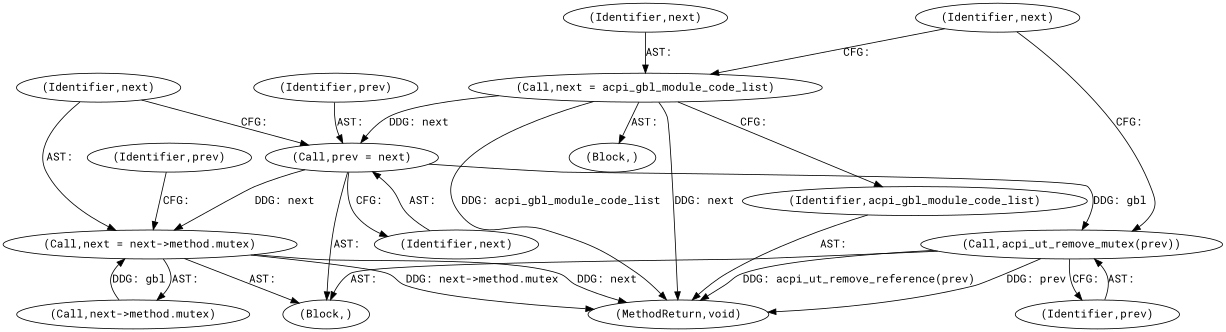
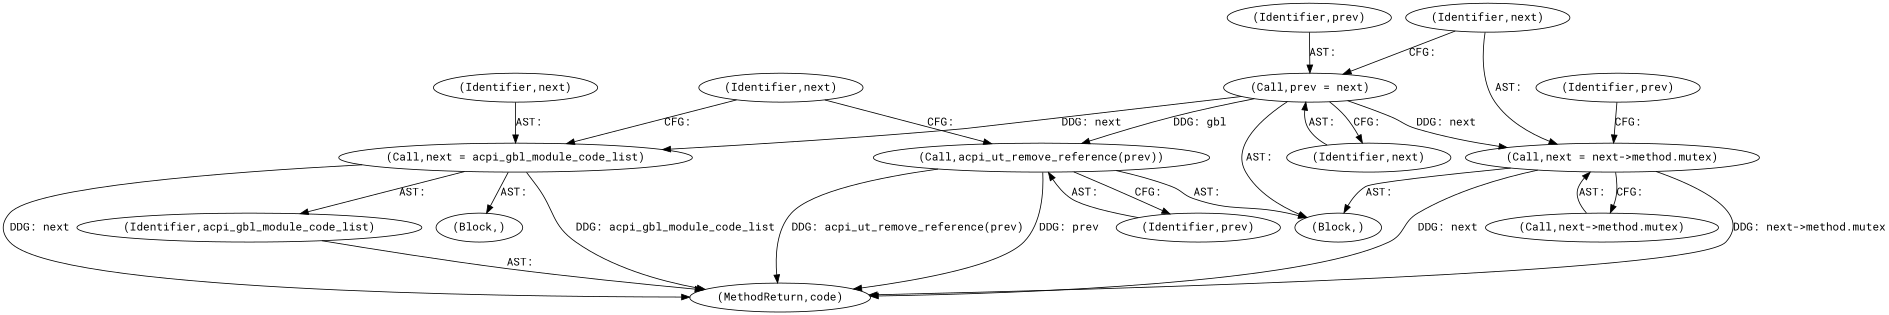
edge "(Call,next = acpi_gbl_module_code_list)" -> "(Call,prev = next)": reversed
edge "(Call,next = acpi_gbl_module_code_list)" -> "(Identifier,acpi_gbl_module_code_list)": label "CFG: " -> "AST: "
node "(Call,acpi_ut_remove_mutex(prev))": label "(Call,acpi_ut_remove_mutex(prev))" -> "(Call,acpi_ut_remove_reference(prev))"
edge "(Call,next->method.mutex)" -> "(Call,next = next->method.mutex)": label "DDG: gbl" -> "AST: "
edge "(Call,next = next->method.mutex)" -> "(Call,next->method.mutex)": label "AST: " -> "CFG: "
node "(MethodReturn,void)": label "(MethodReturn,void)" -> "(MethodReturn,code)"
